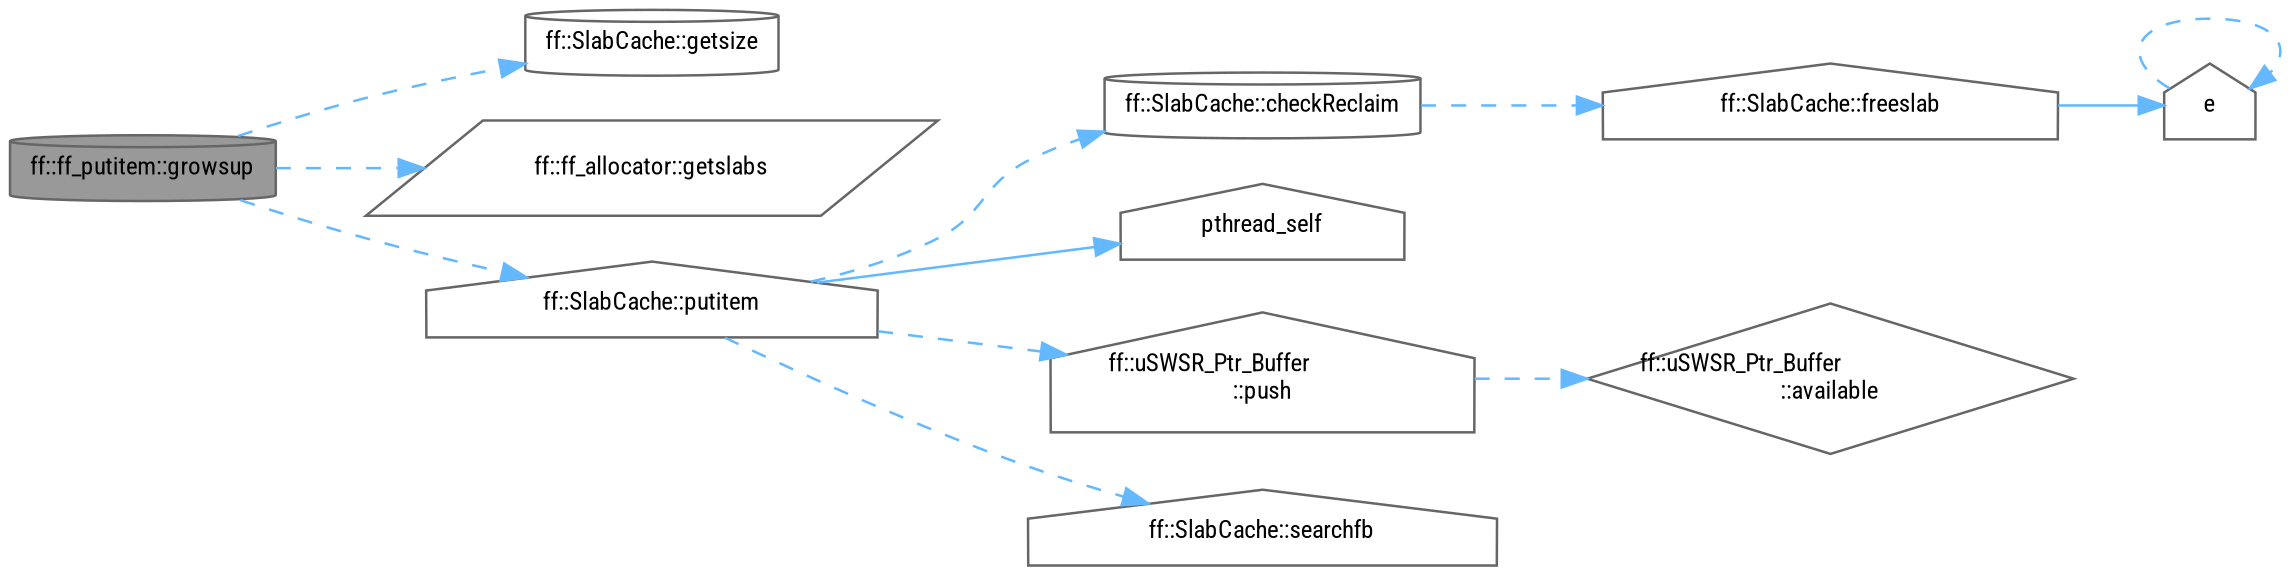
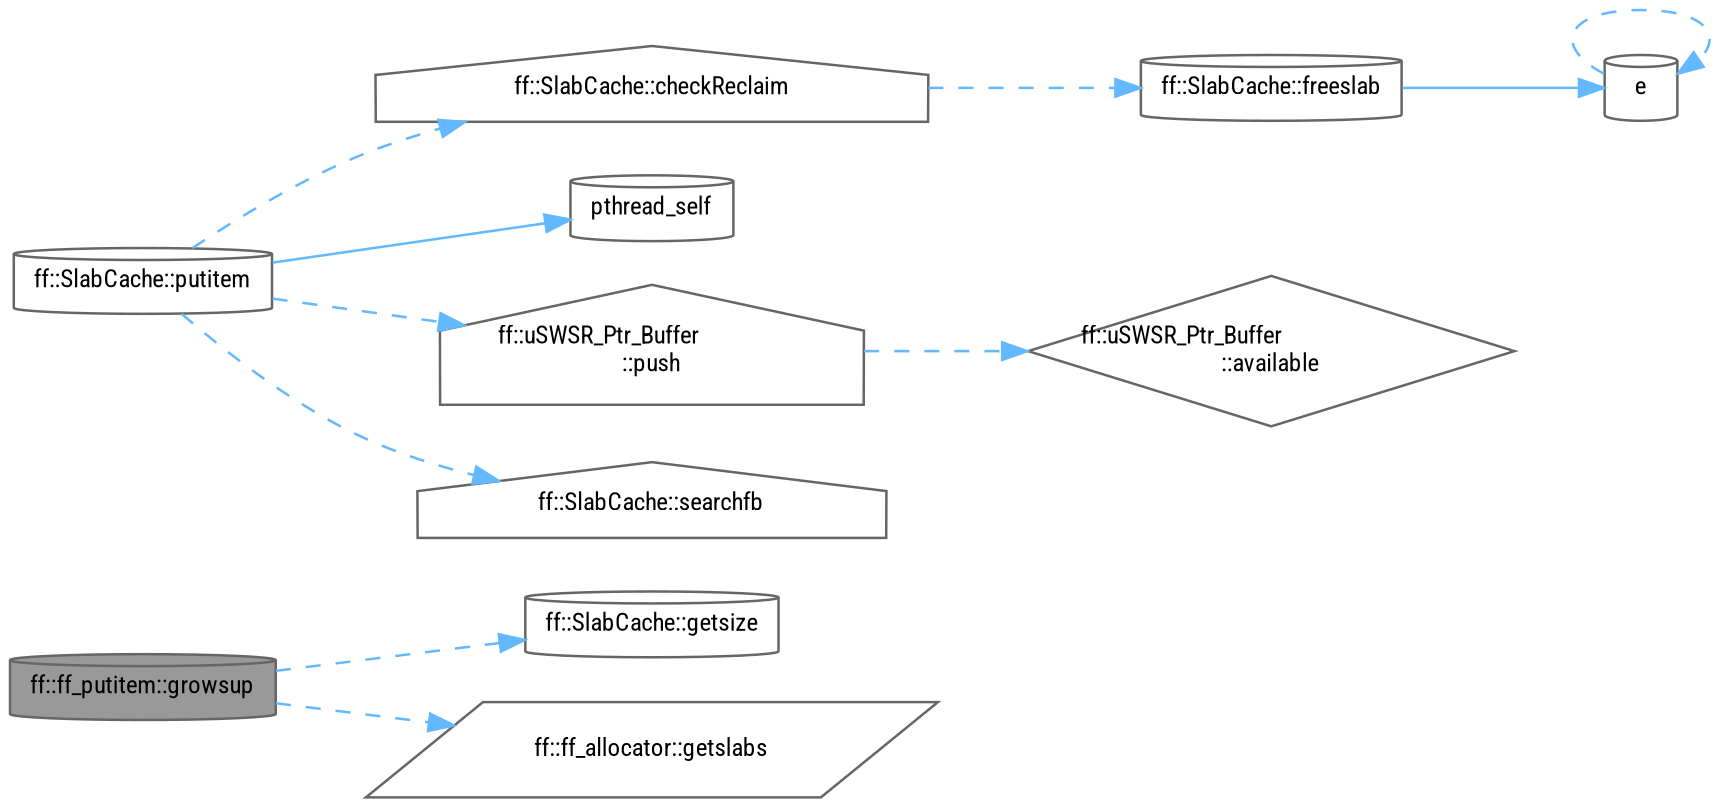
node "ff::SlabCache::checkReclaim": shape cylinder -> house
node "ff::SlabCache::freeslab": shape house -> cylinder
node "e": shape house -> cylinder
node "pthread_self": shape house -> cylinder
edge "ff::ff_putitem::growsup" -> "ff::SlabCache::putitem": removed
node "ff::SlabCache::putitem": shape house -> cylinder
